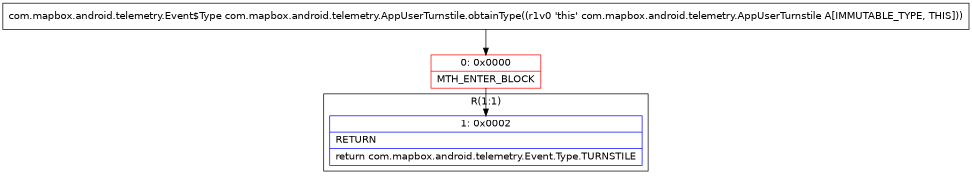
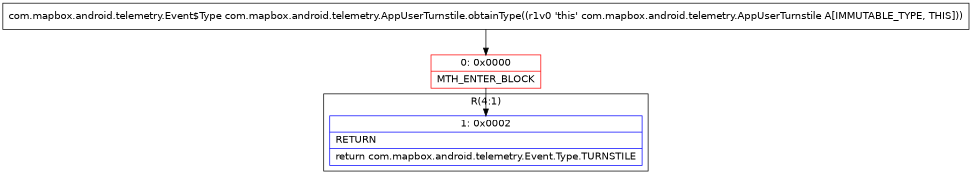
cluster "R(1:1)": label "R(1:1)" -> "R(4:1)"
